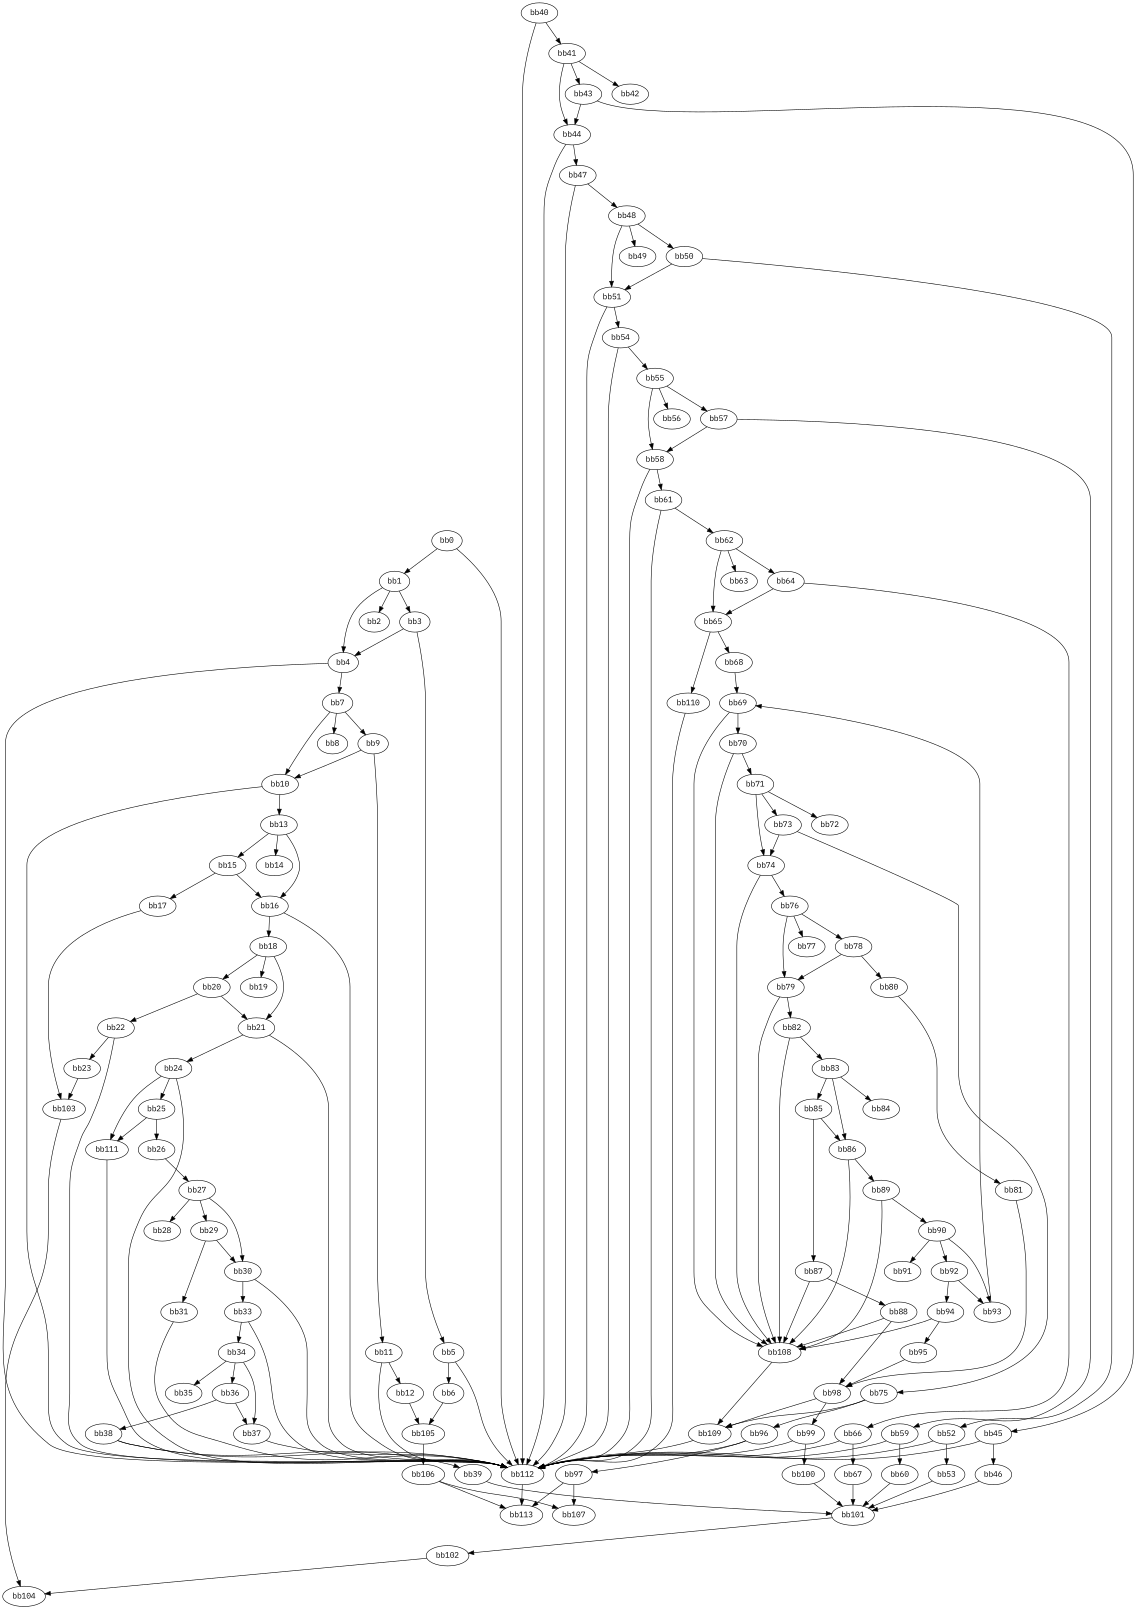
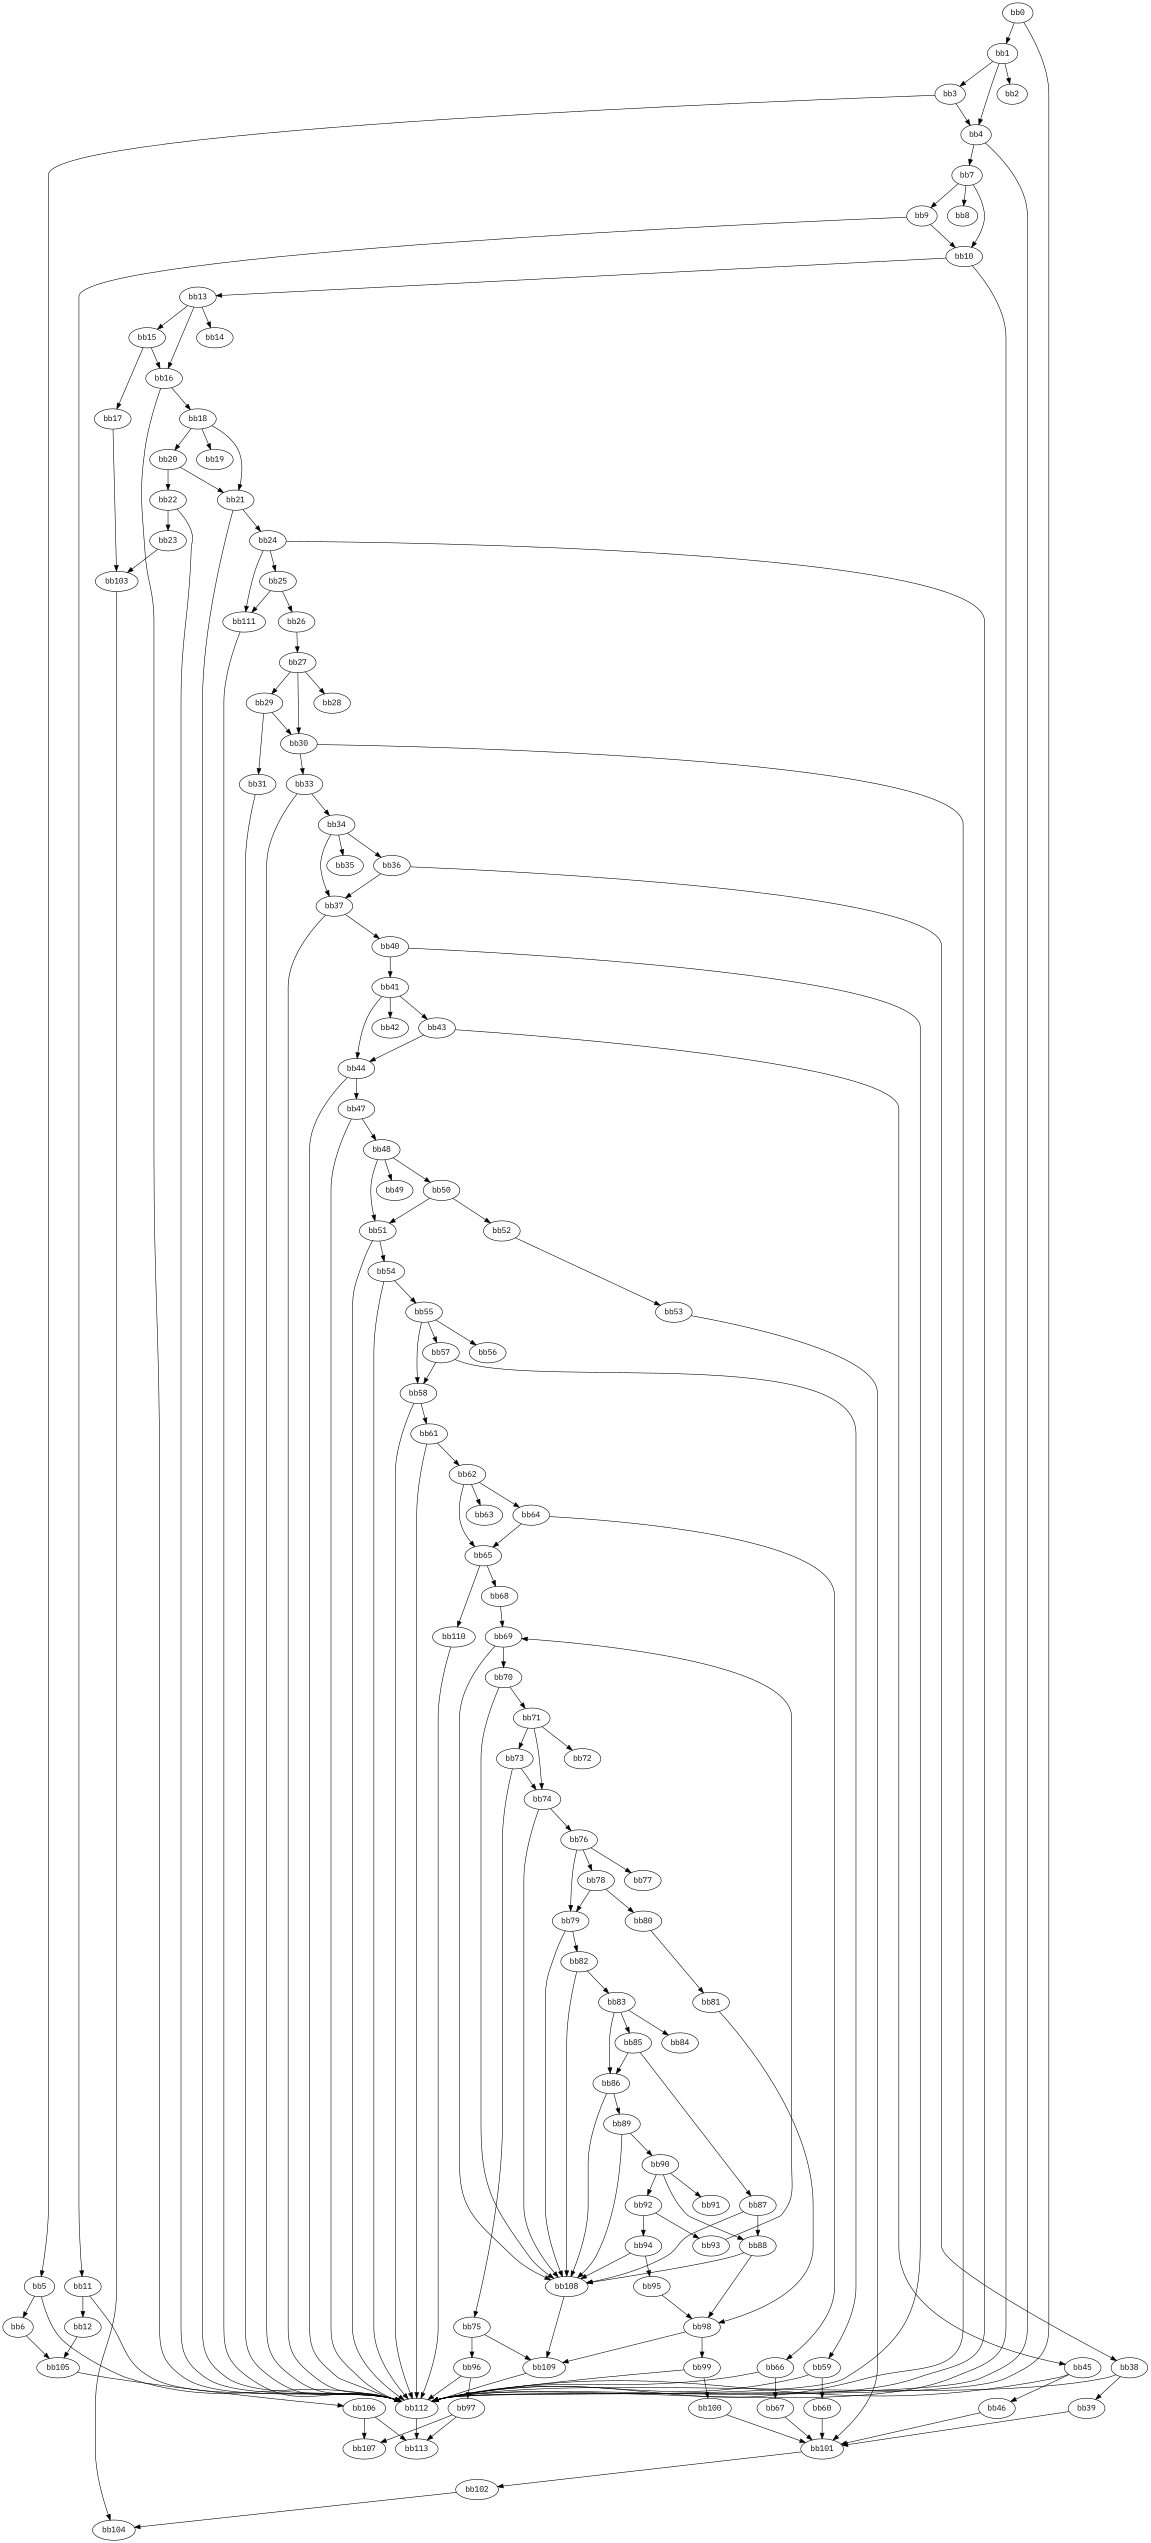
edge "bb37" -> "bb40": added
edge "bb90" -> "bb93": now "bb90" -> "bb88"
edge "bb52" -> "bb112": removed
